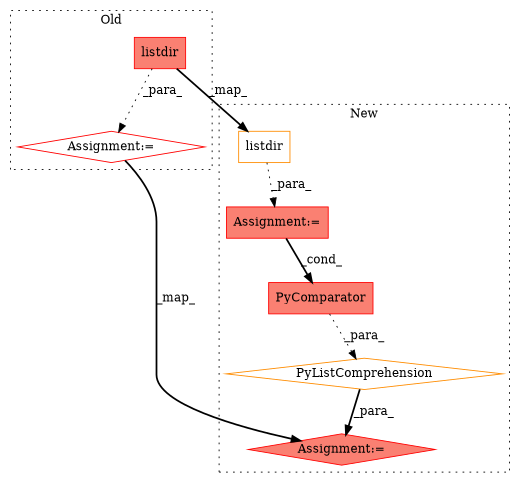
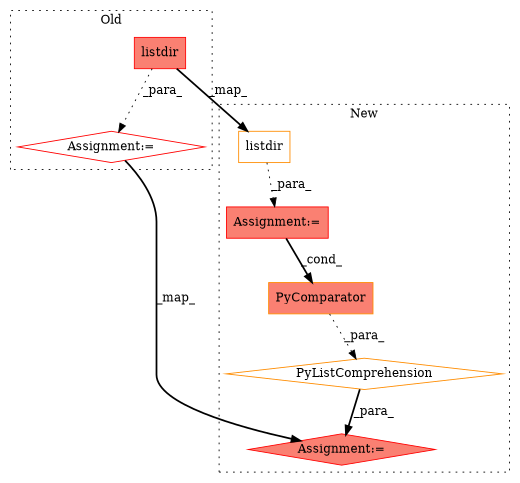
node "PyComparator": color red -> darkorange
